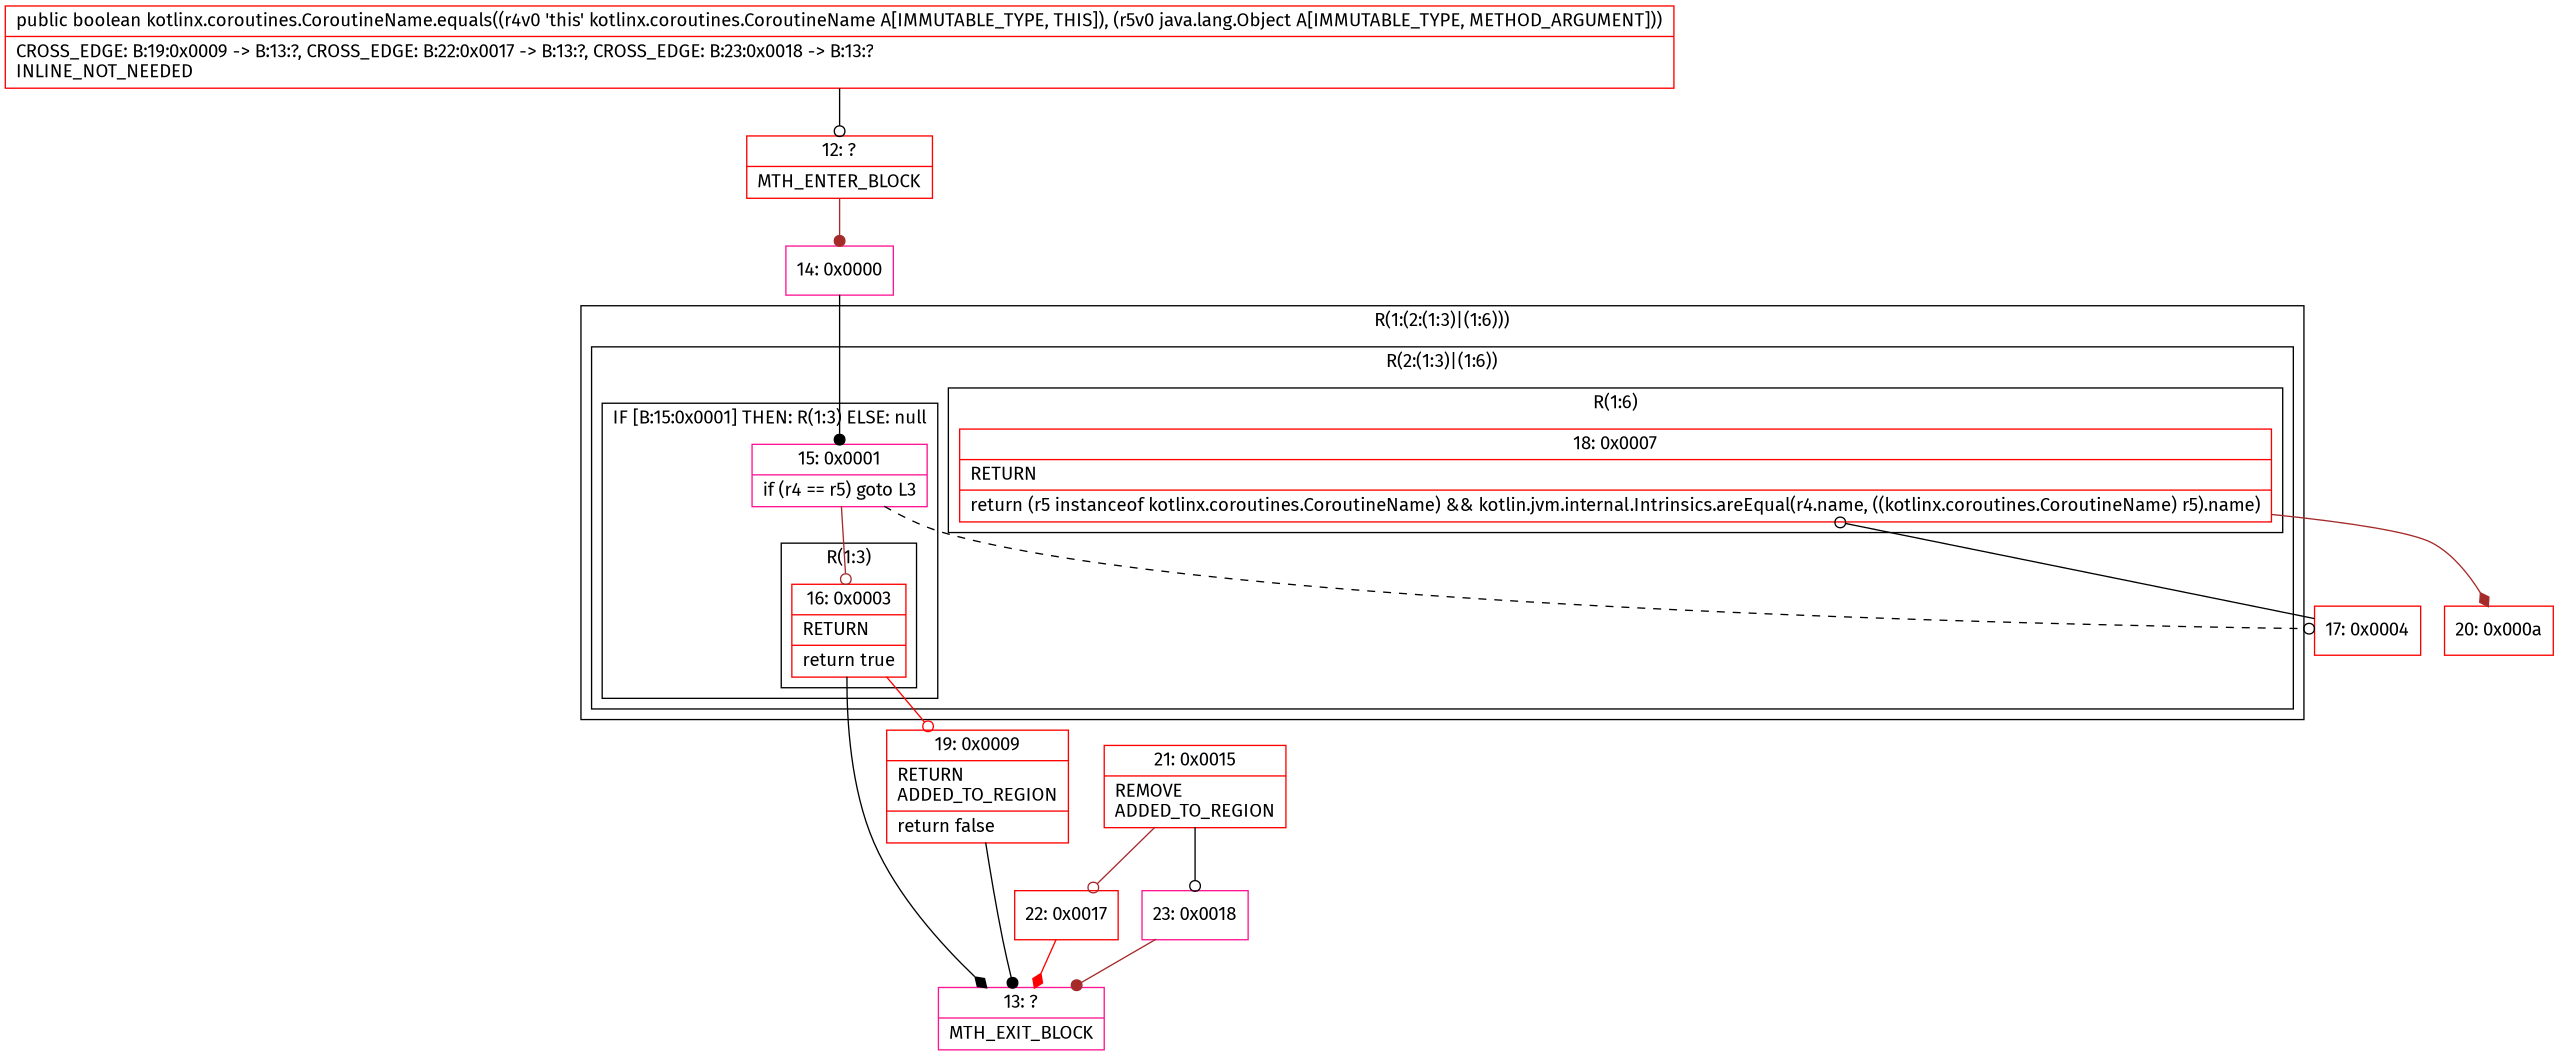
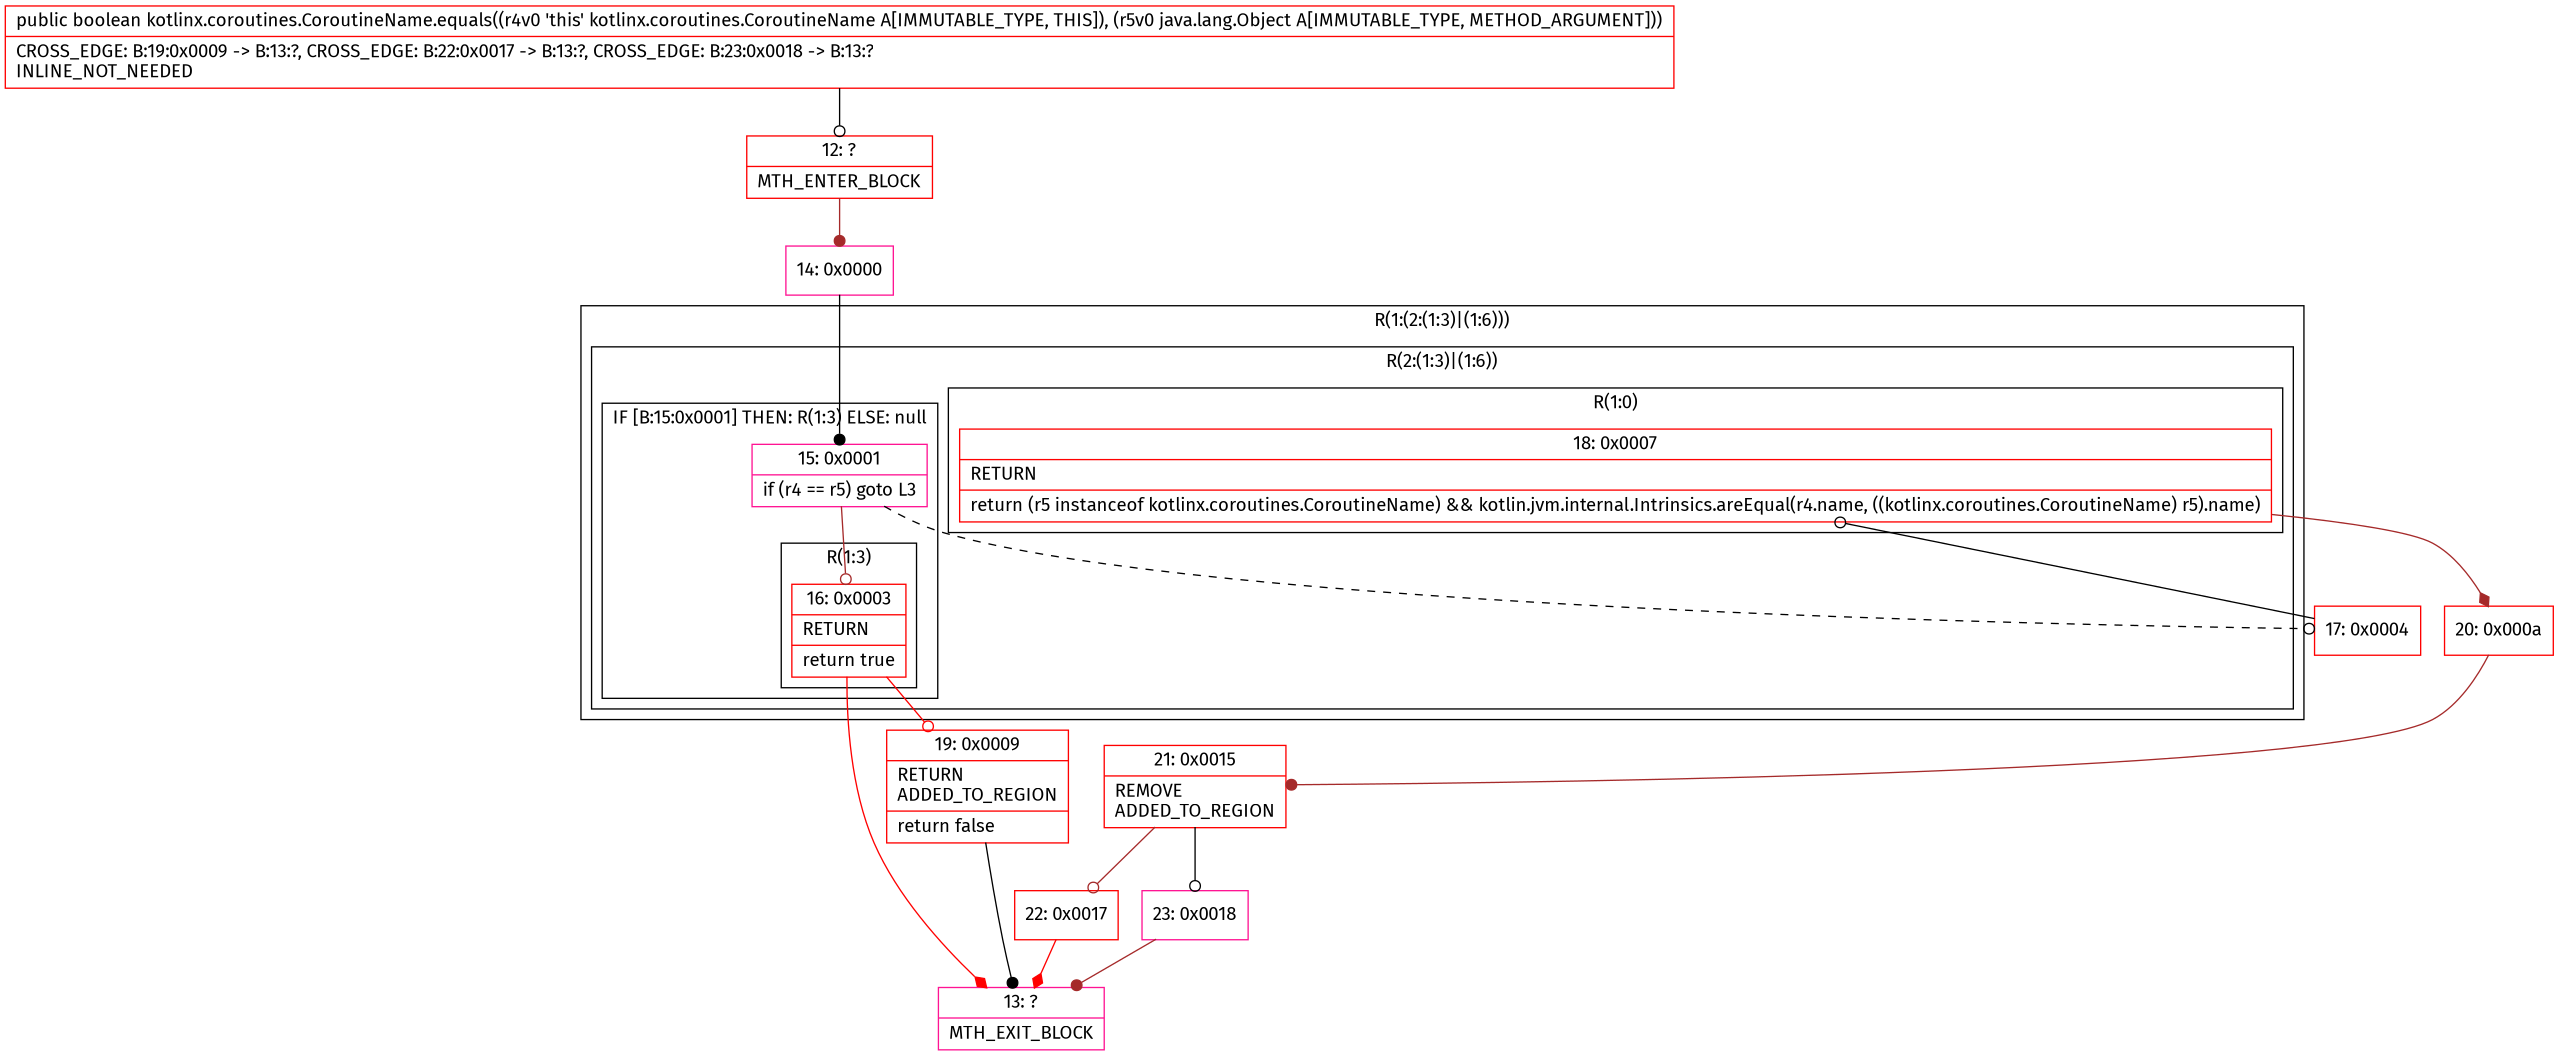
cluster "R(1:6)": label "R(1:6)" -> "R(1:0)"
edge "20: 0x000a" -> "21: 0x0015": added
edge "16: 0x0003" -> "13: ?": color black -> red
